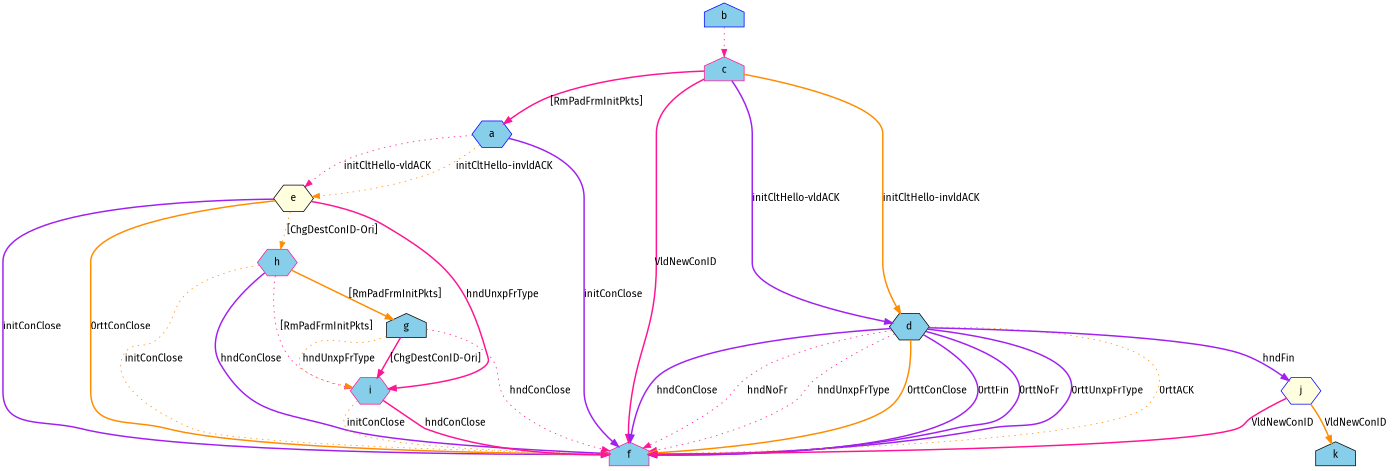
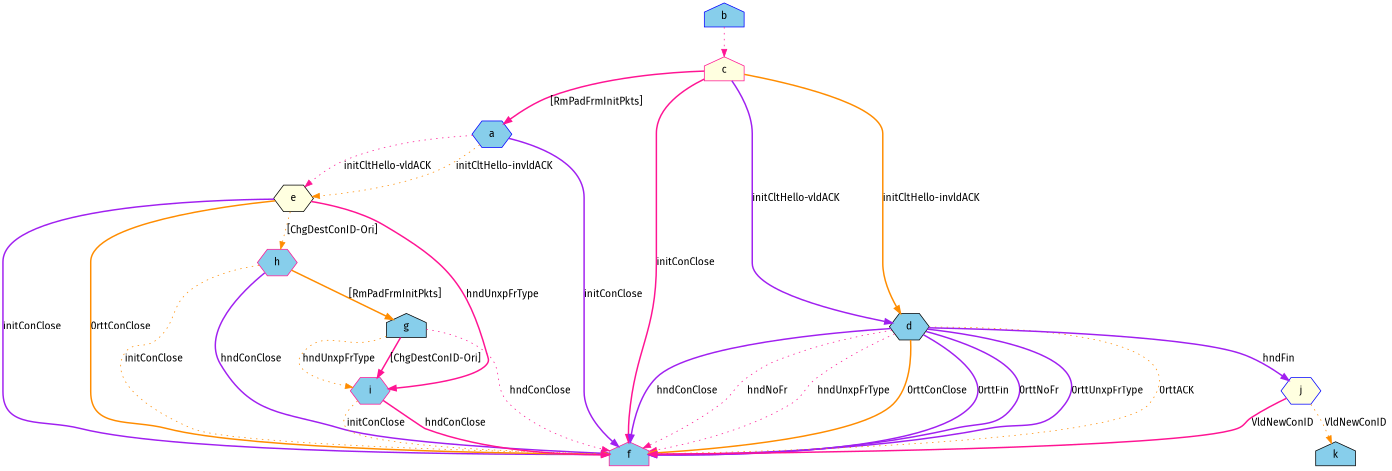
node "c": fillcolor skyblue -> lightyellow
edge "c" -> "f": label "VldNewConID " -> "initConClose "
edge "h" -> "i": removed, label "[RmPadFrmInitPkts]"
edge "j" -> "k": style bold -> dotted
